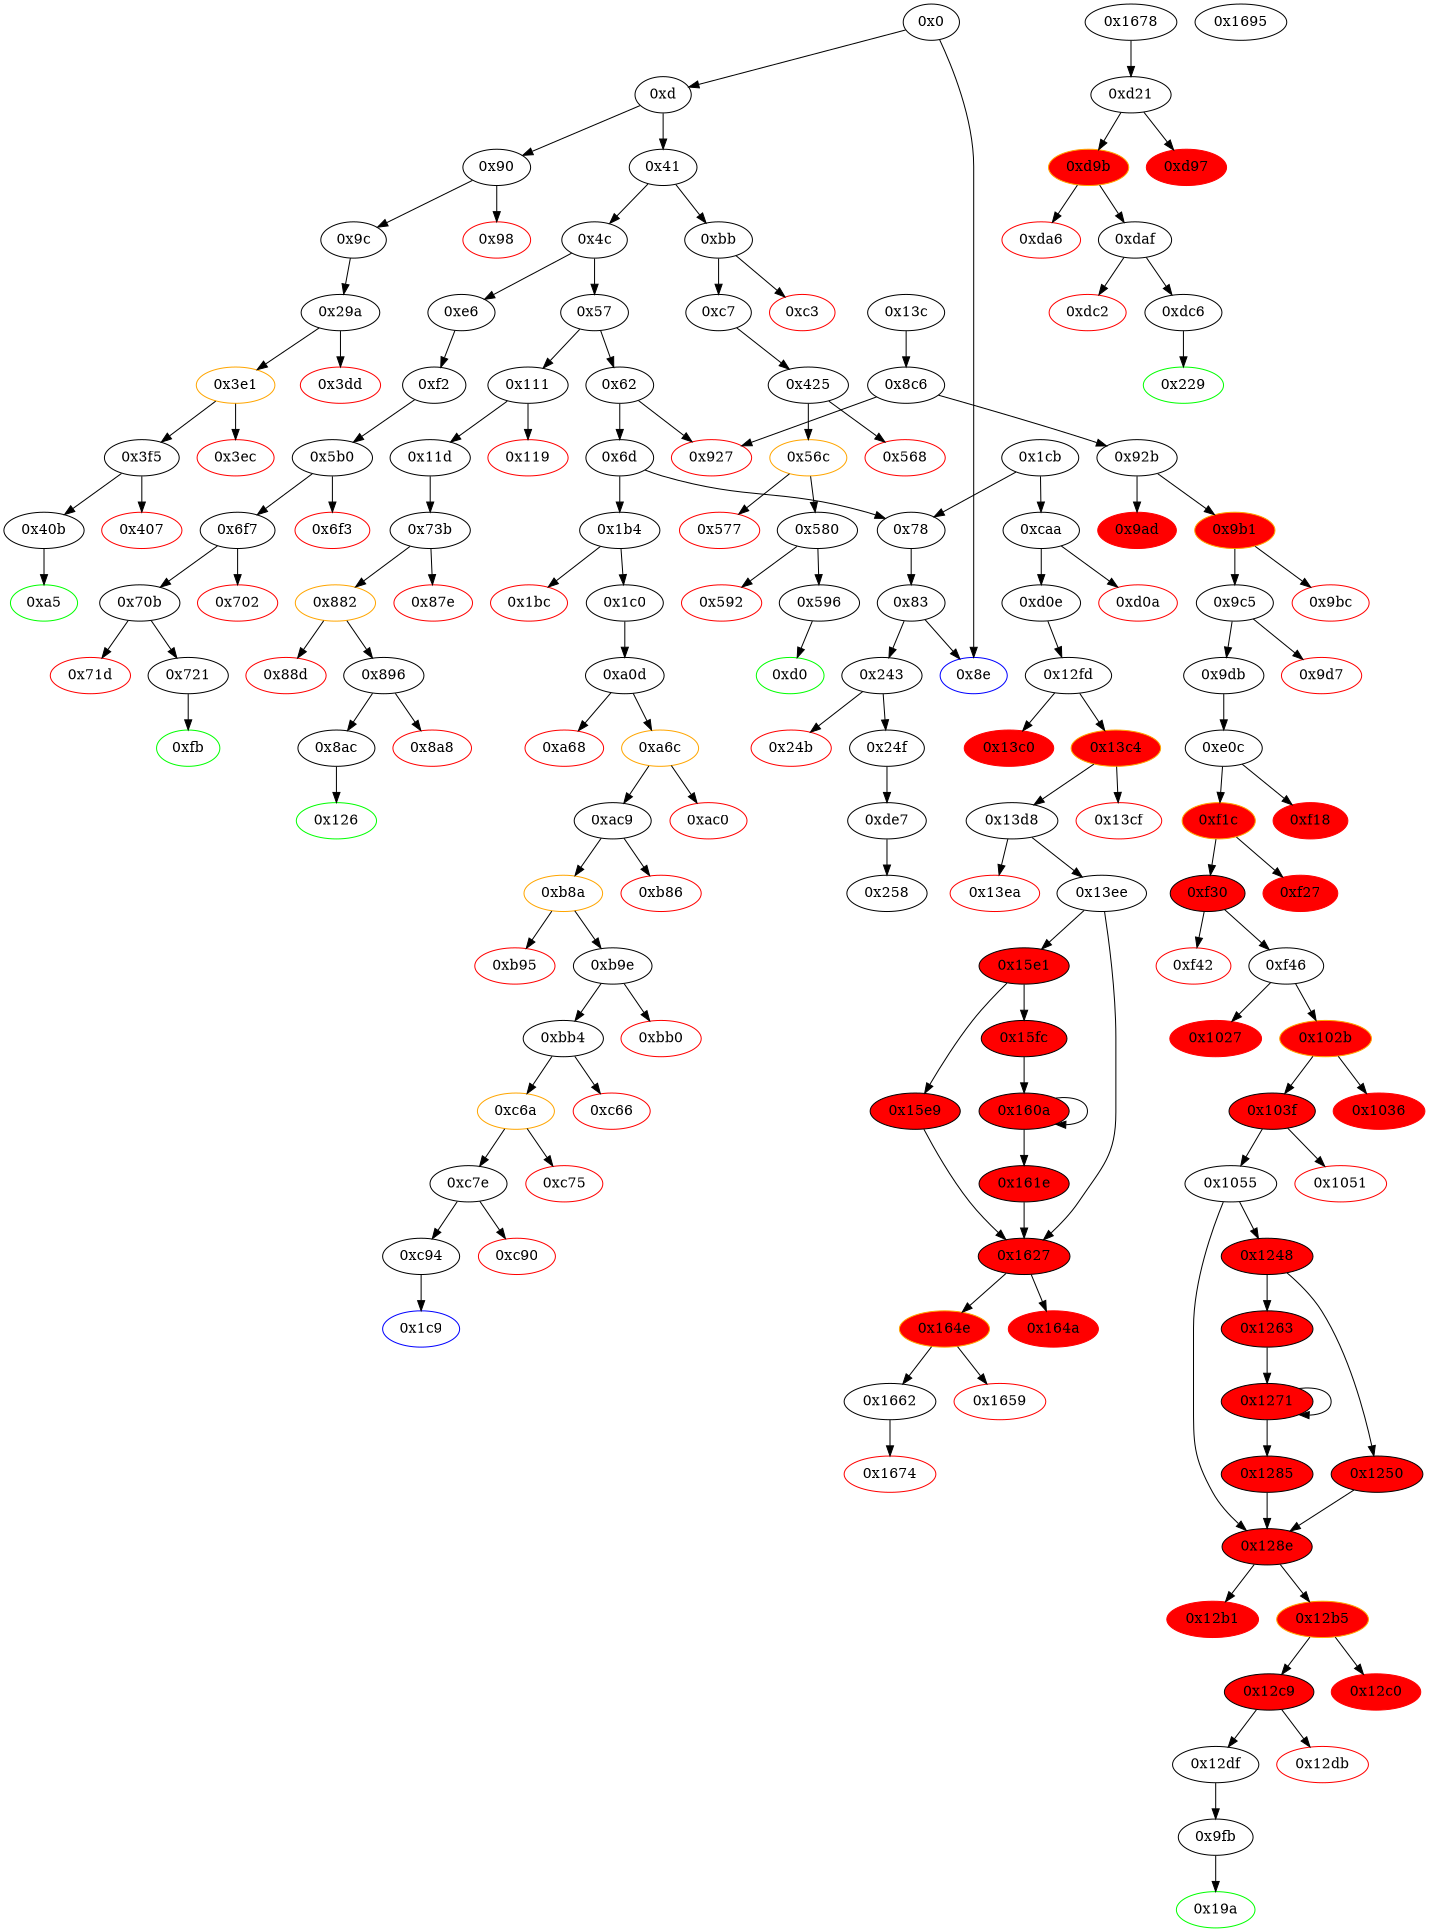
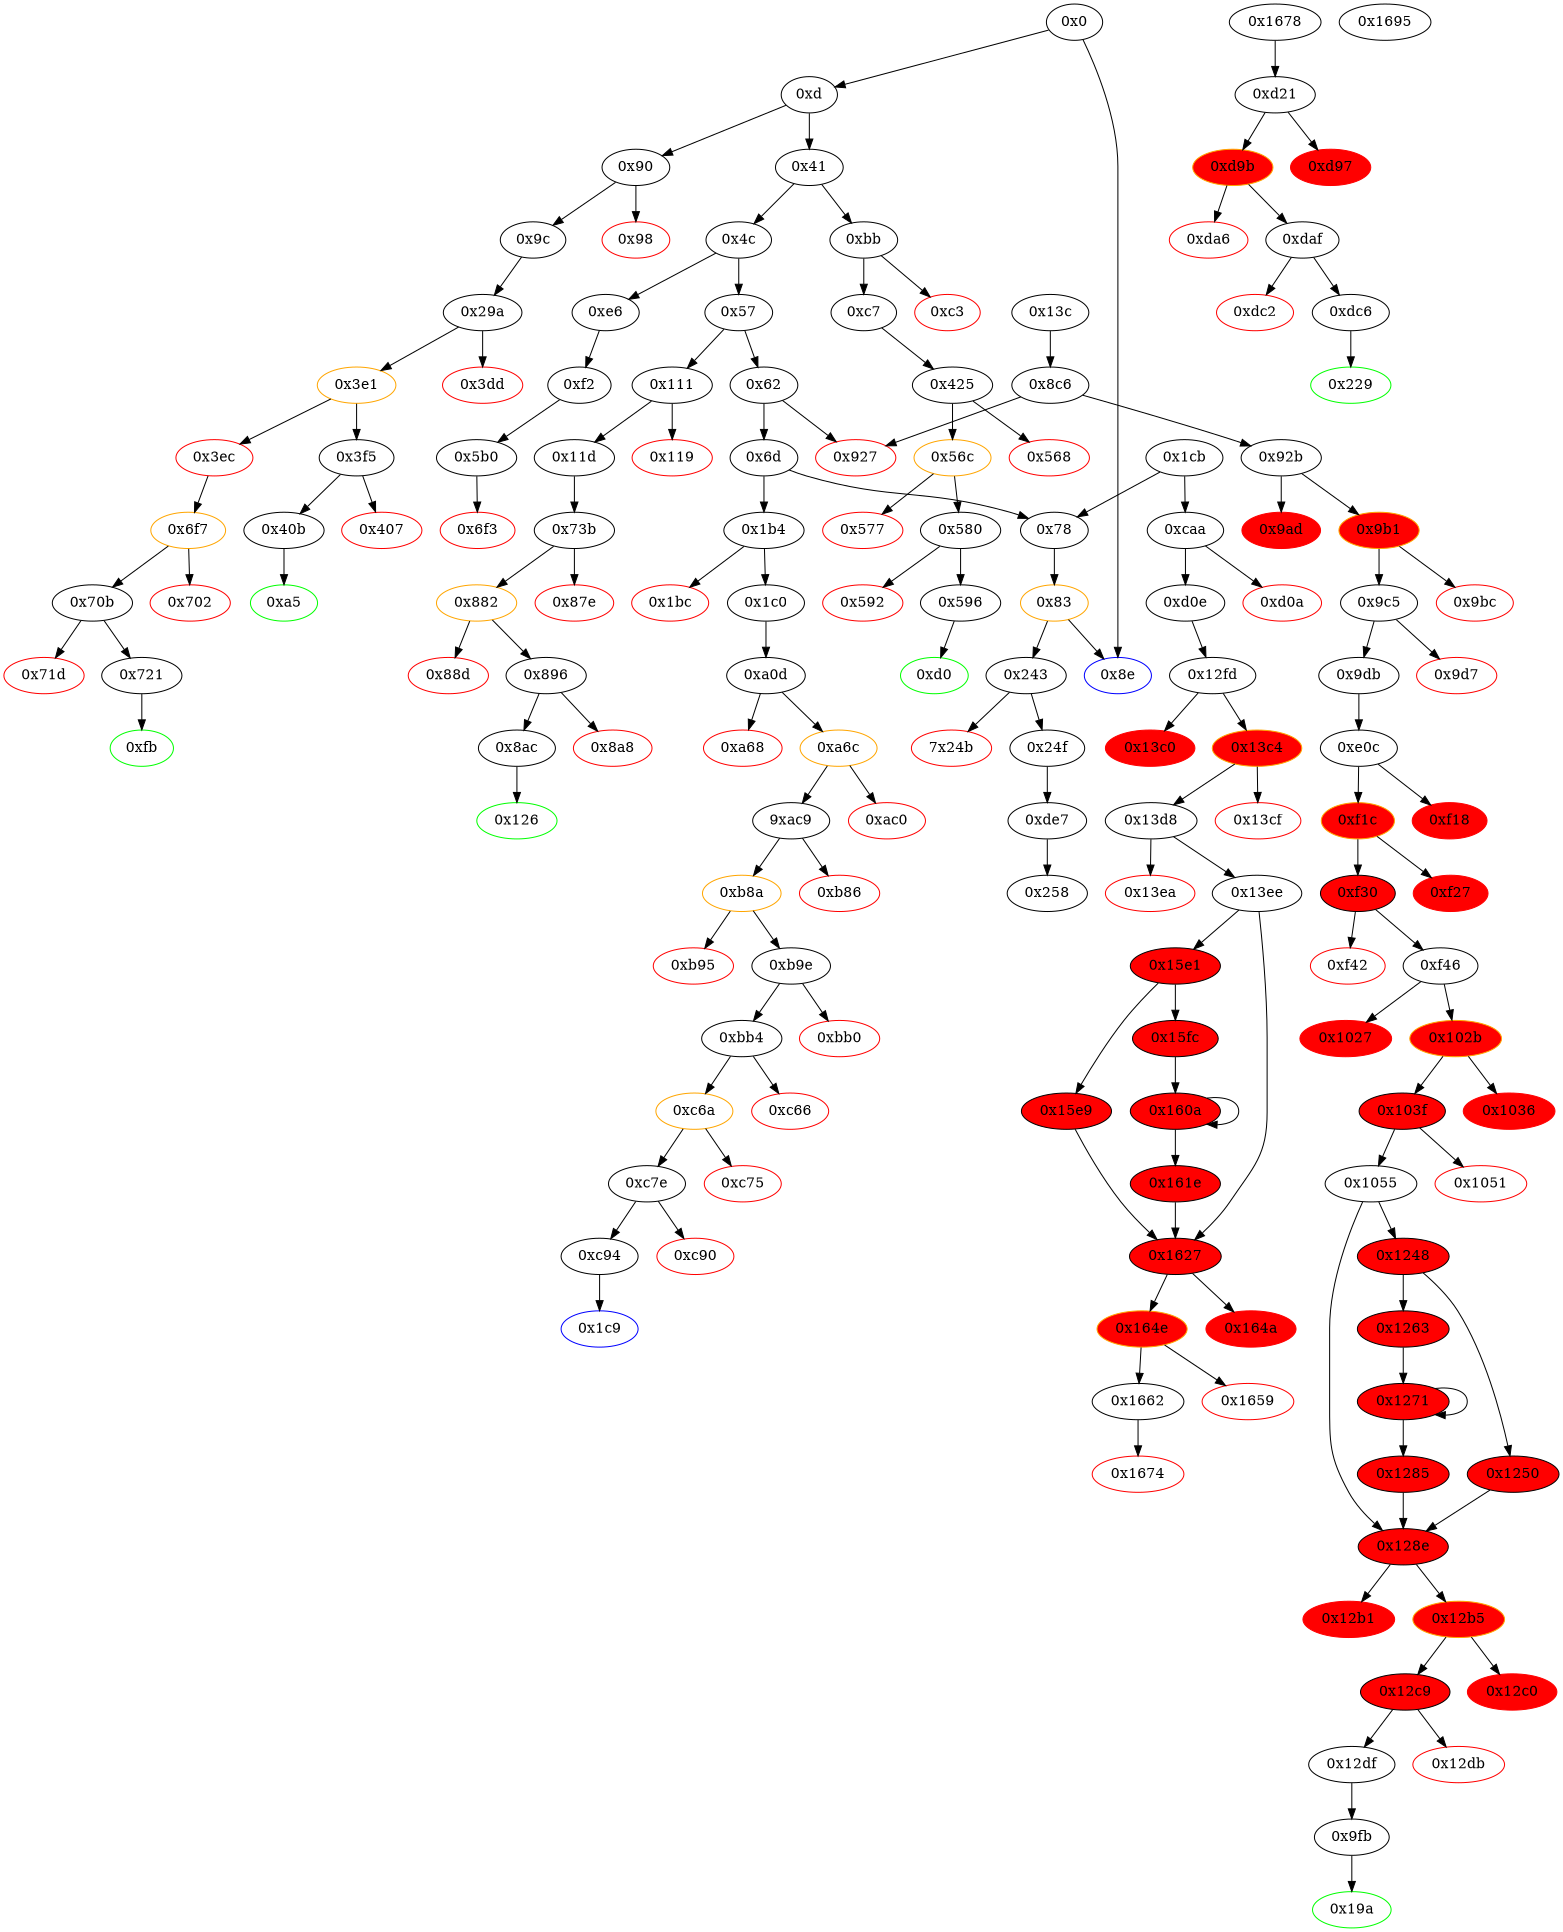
edge "0x5b0" -> "0x6f7": now "0x3ec" -> "0x6f7"
node "0x6f7": color black -> orange
node "0x83": color black -> orange
node "0x24b": label "0x24b" -> "7x24b"
node "0xac9": label "0xac9" -> "9xac9"
